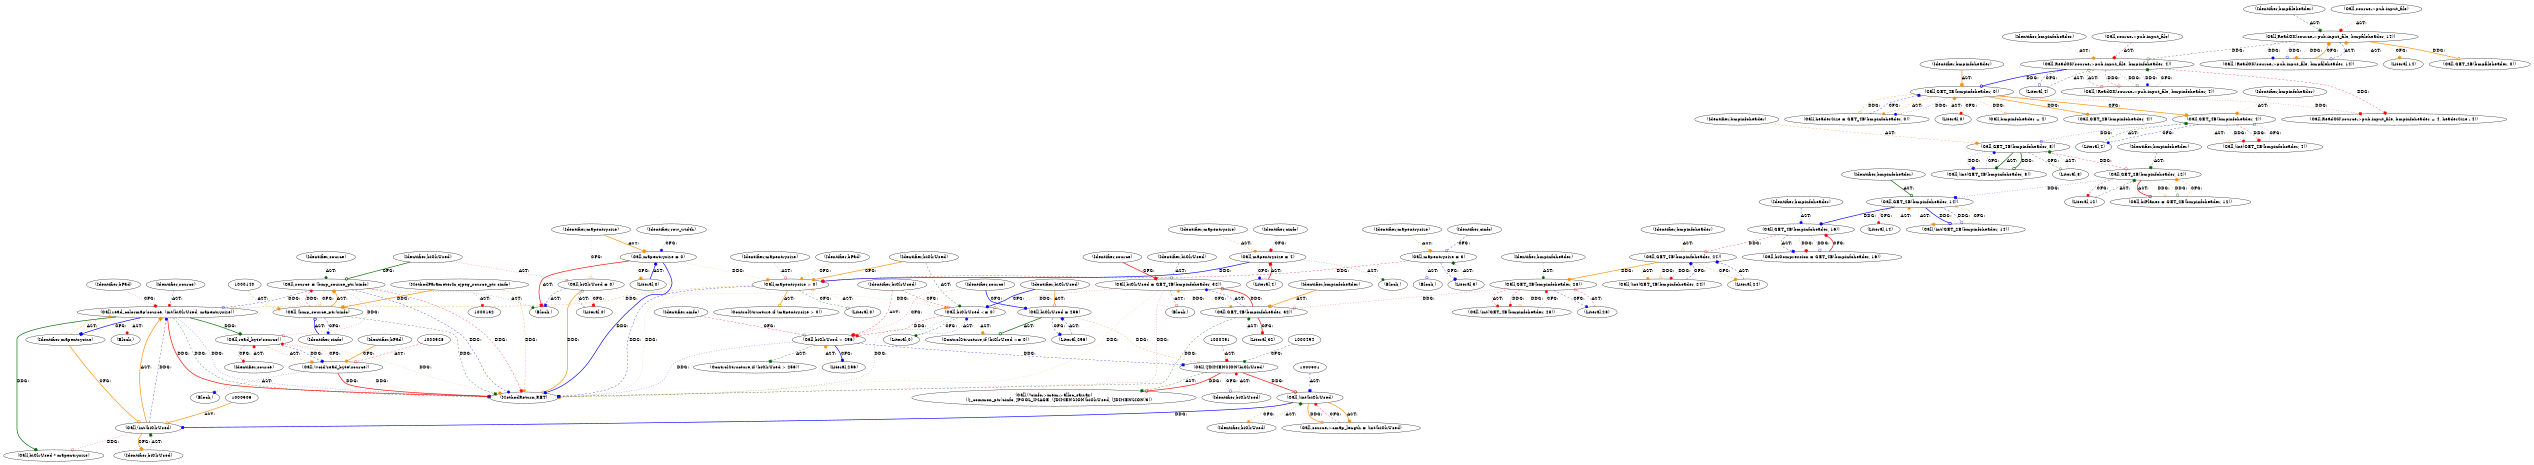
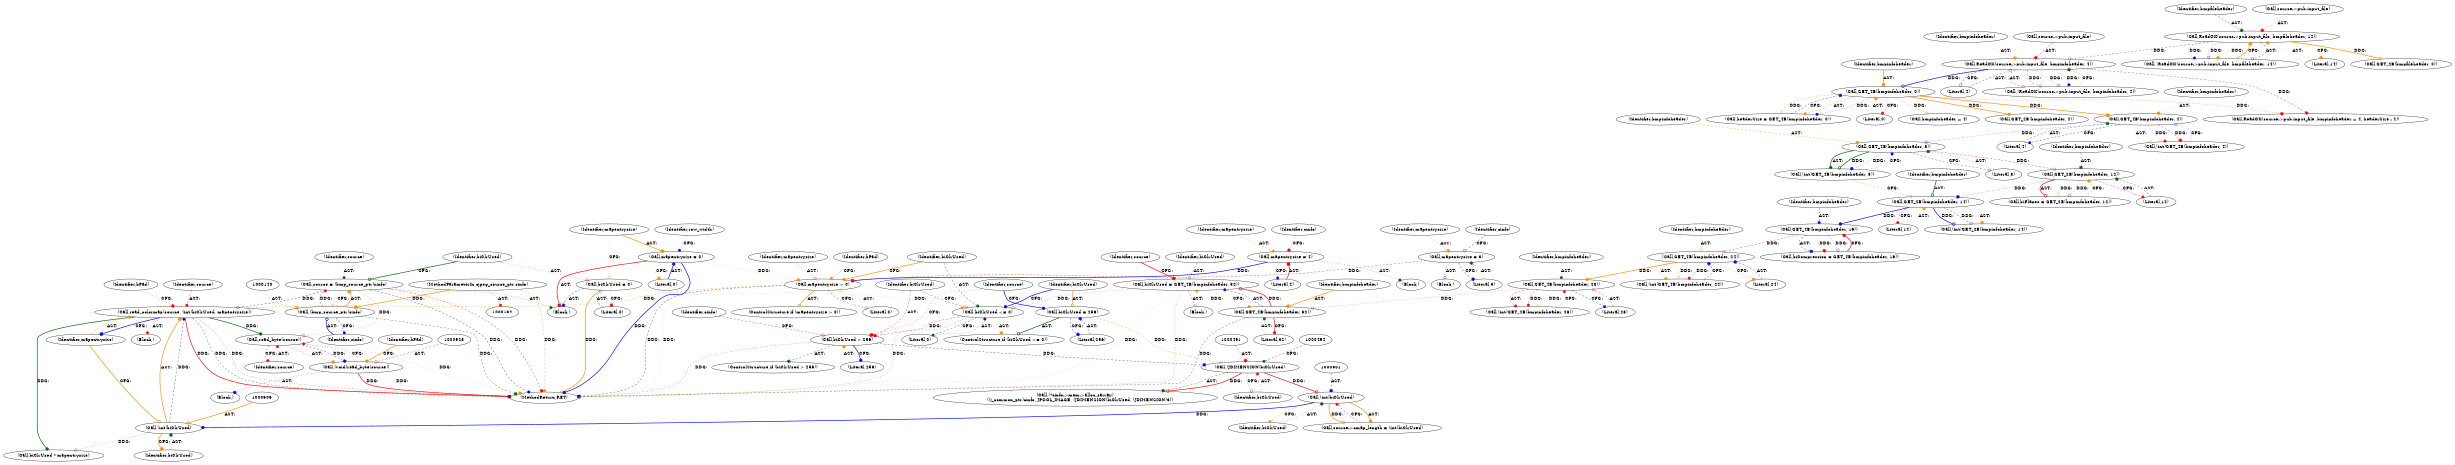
edge "(Call,GET_4B(bmpinfoheader, 0))" -> "(Call,GET_4B(bmpinfoheader, 4))": label "CFG: " -> "DDG: "
edge "(Call,(int)GET_2B(bmpinfoheader, 14))" -> "(Call,GET_2B(bmpinfoheader, 14))": now "(Call,(int)GET_4B(bmpinfoheader, 8))" -> "(Call,GET_2B(bmpinfoheader, 14))"
